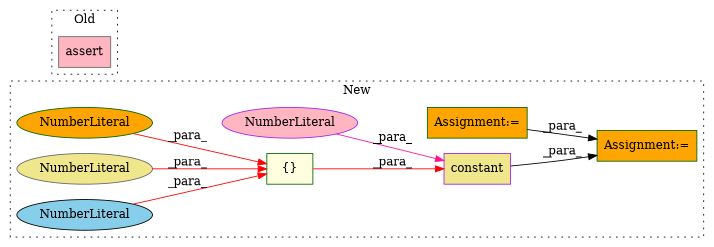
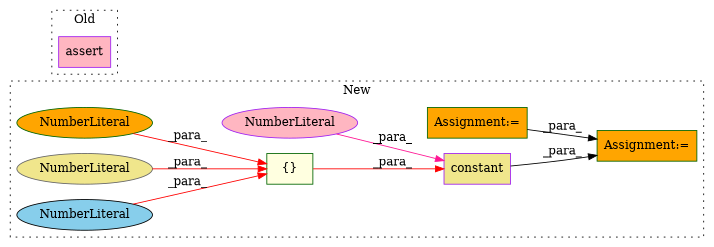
node "assert": color gray40 -> purple
